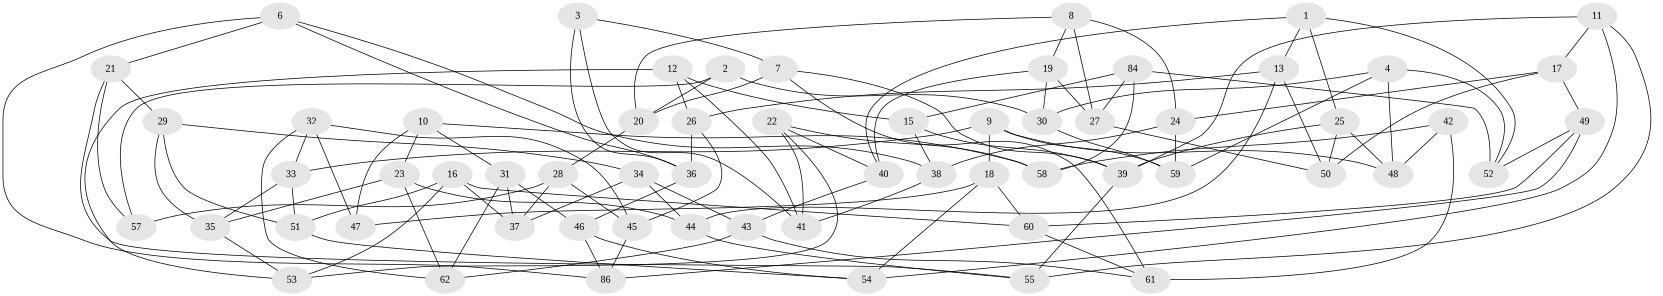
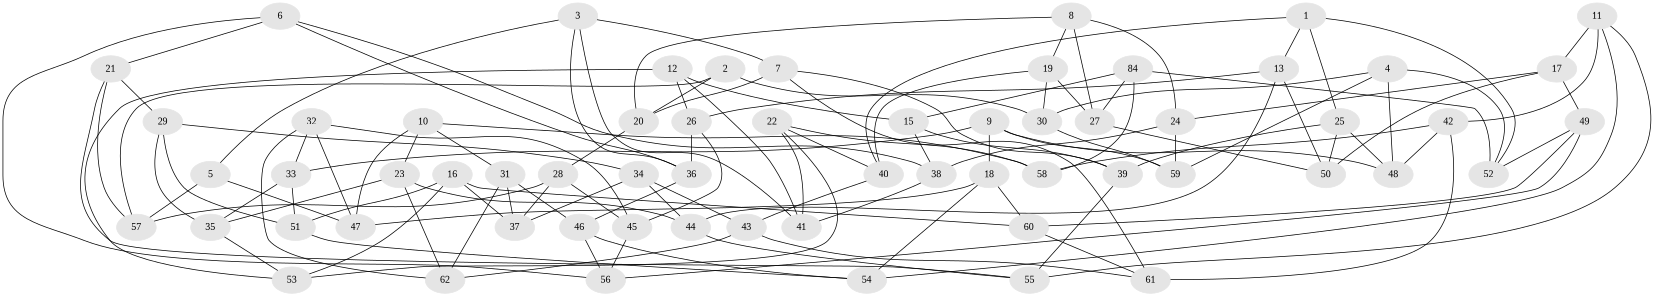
edge "11" -- "39": now "11" -- "42"
node "5": added
node "86": label "86" -> "56"
